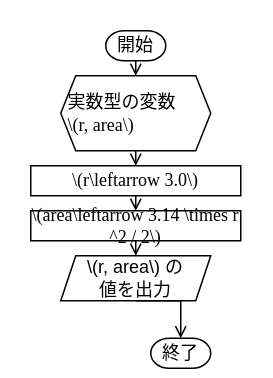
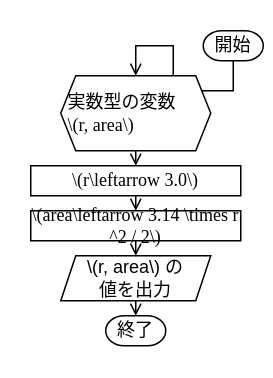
node "開始": moved (136, 46) -> (233, 46)
node "終了": moved (181, 353) -> (136, 331)
